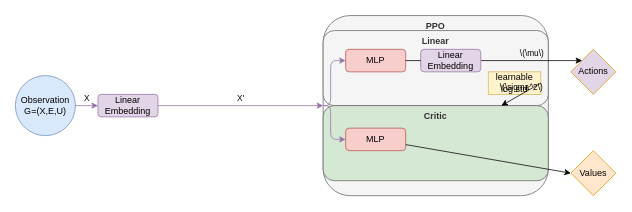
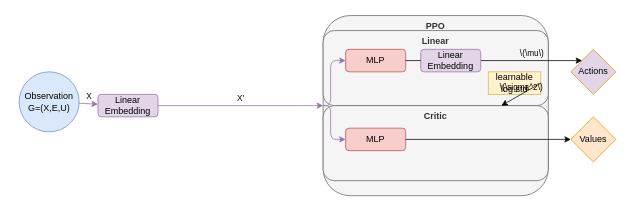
node "Observation G=(X,E,U)": moved (45, 105) -> (49, 102)
node "Critic": fillcolor #d5e8d4 -> #f5f5f5
node "Values": moved (593, 173) -> (593, 139)
